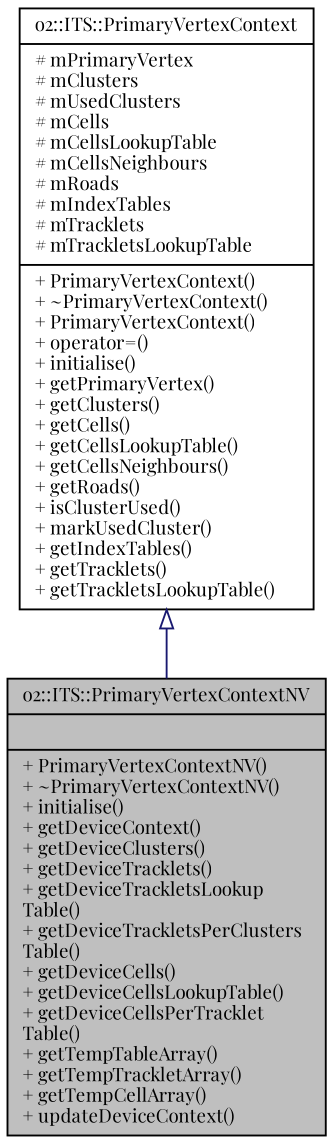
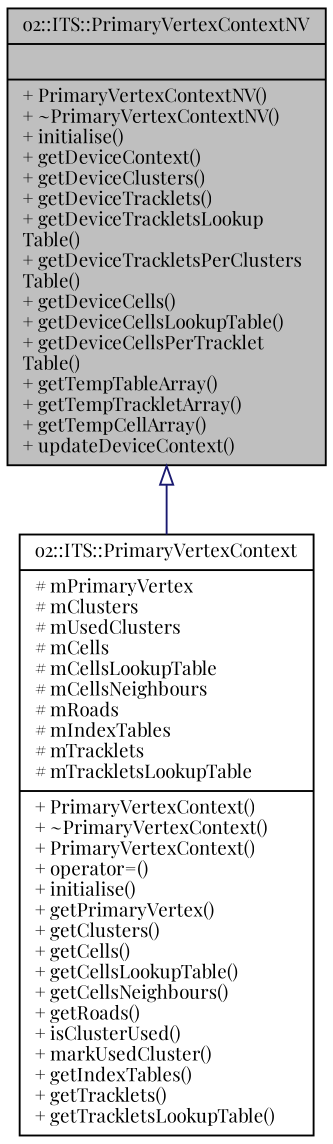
edge "o2::ITS::PrimaryVertexContextNV" -> "o2::ITS::PrimaryVertexContext": reversed
